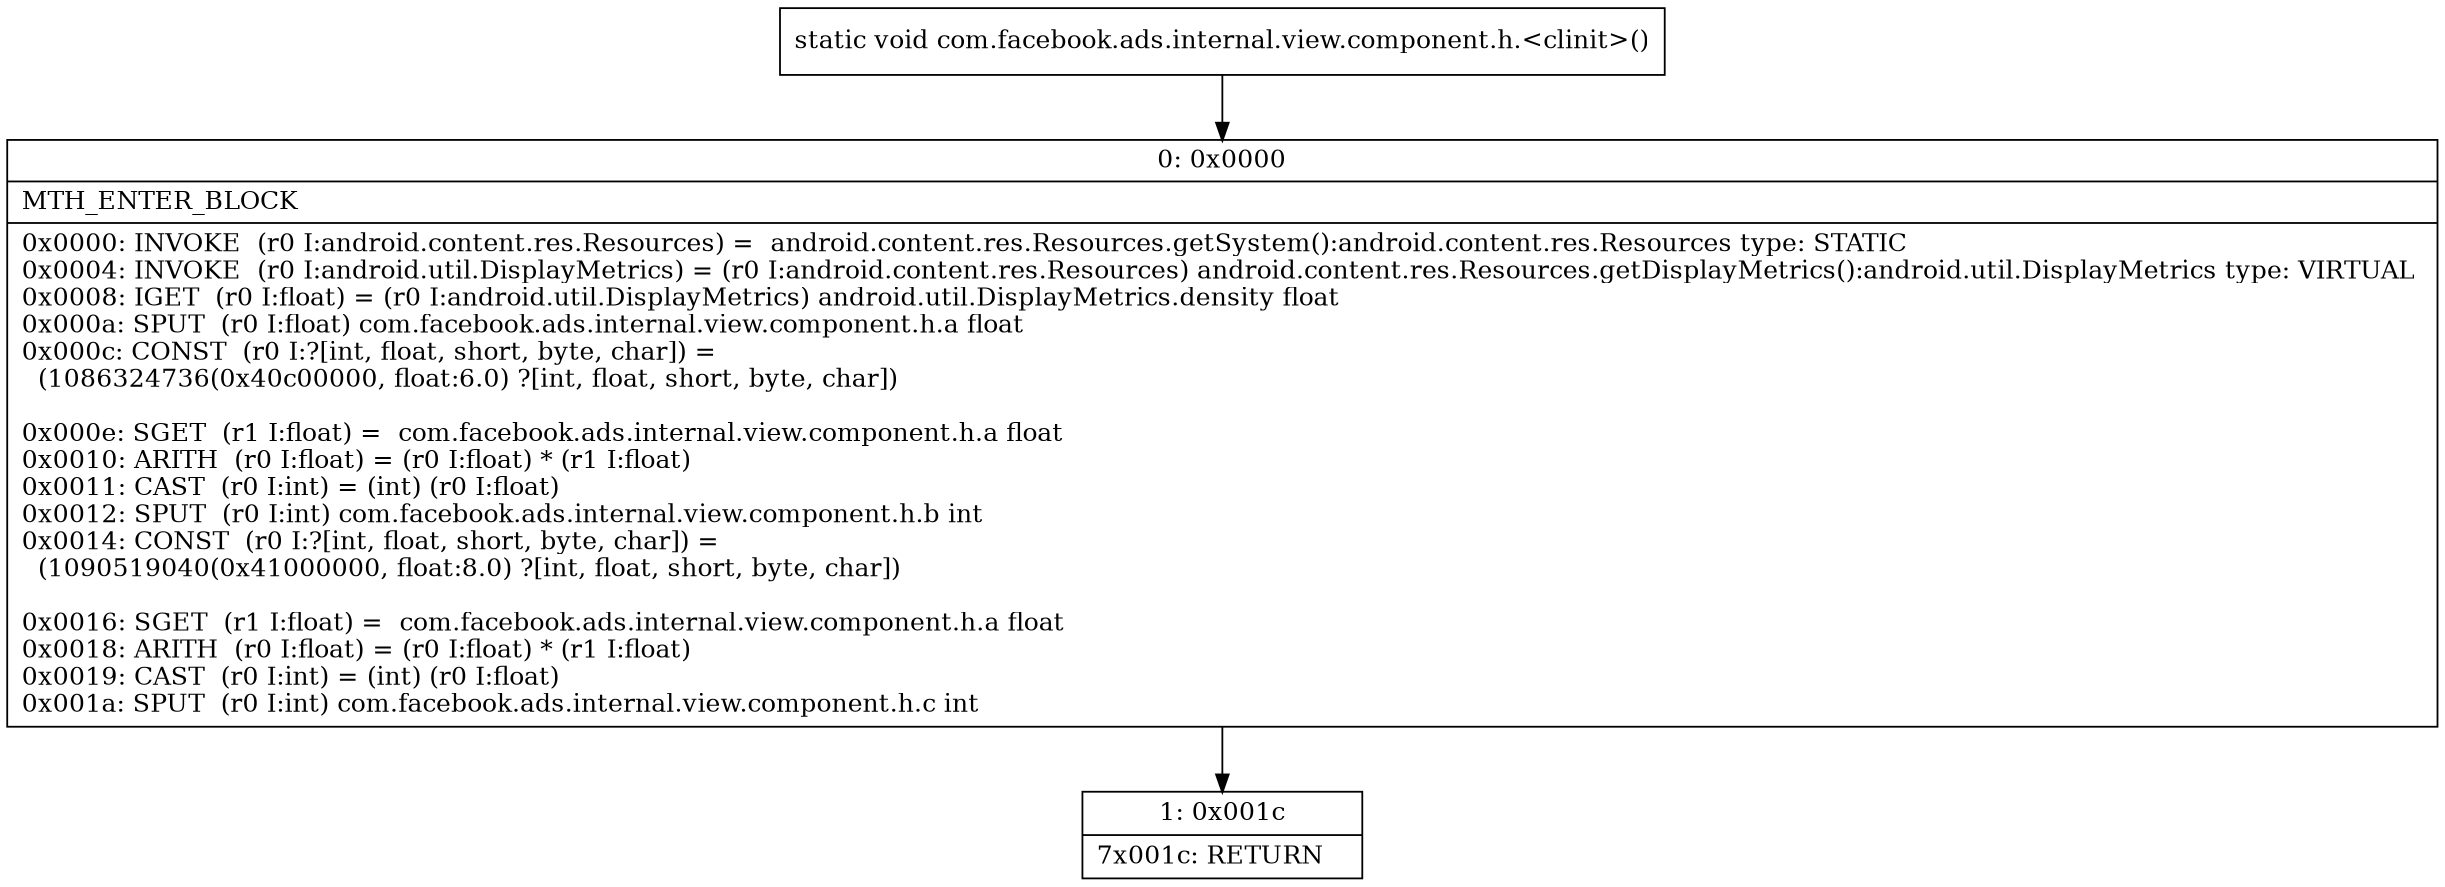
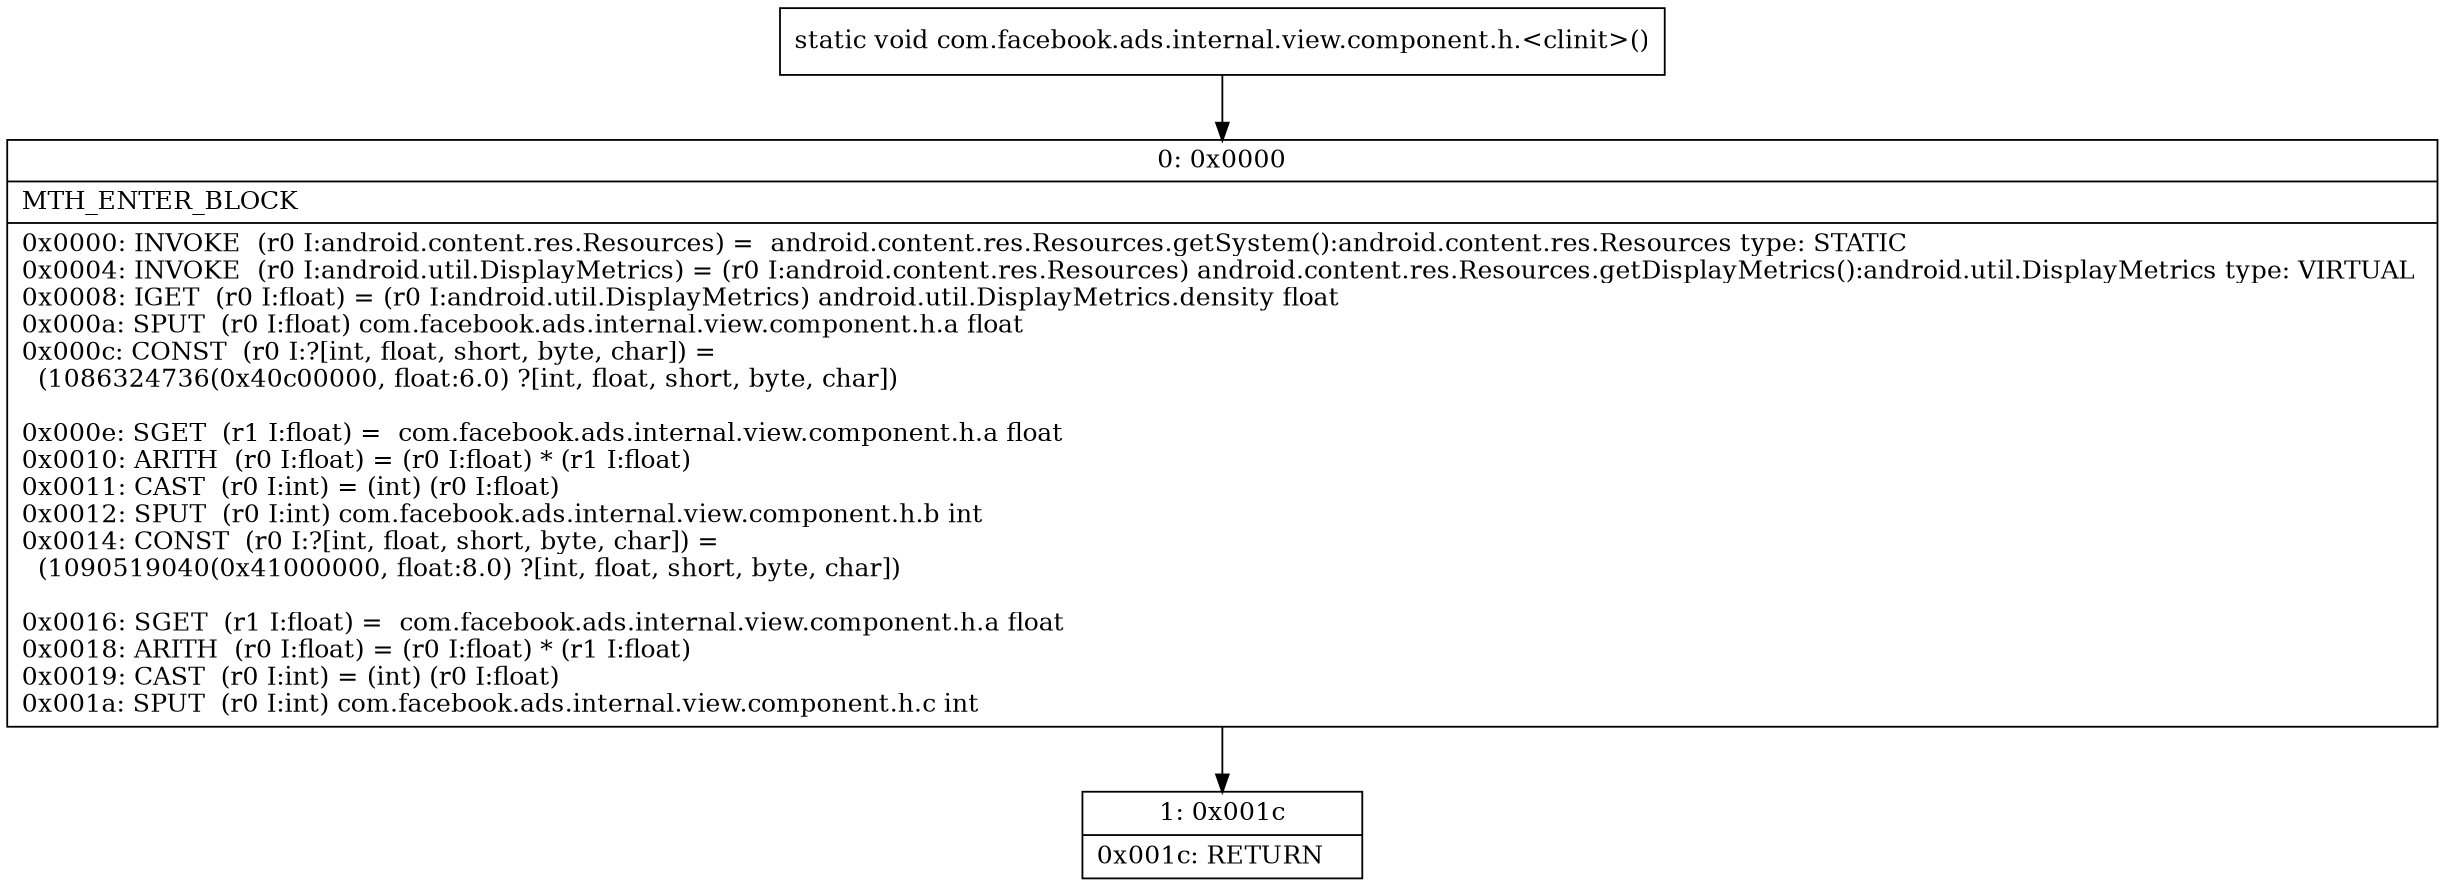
node "1: 0x001c": text "7x001c: RETURN" -> "0x001c: RETURN"
